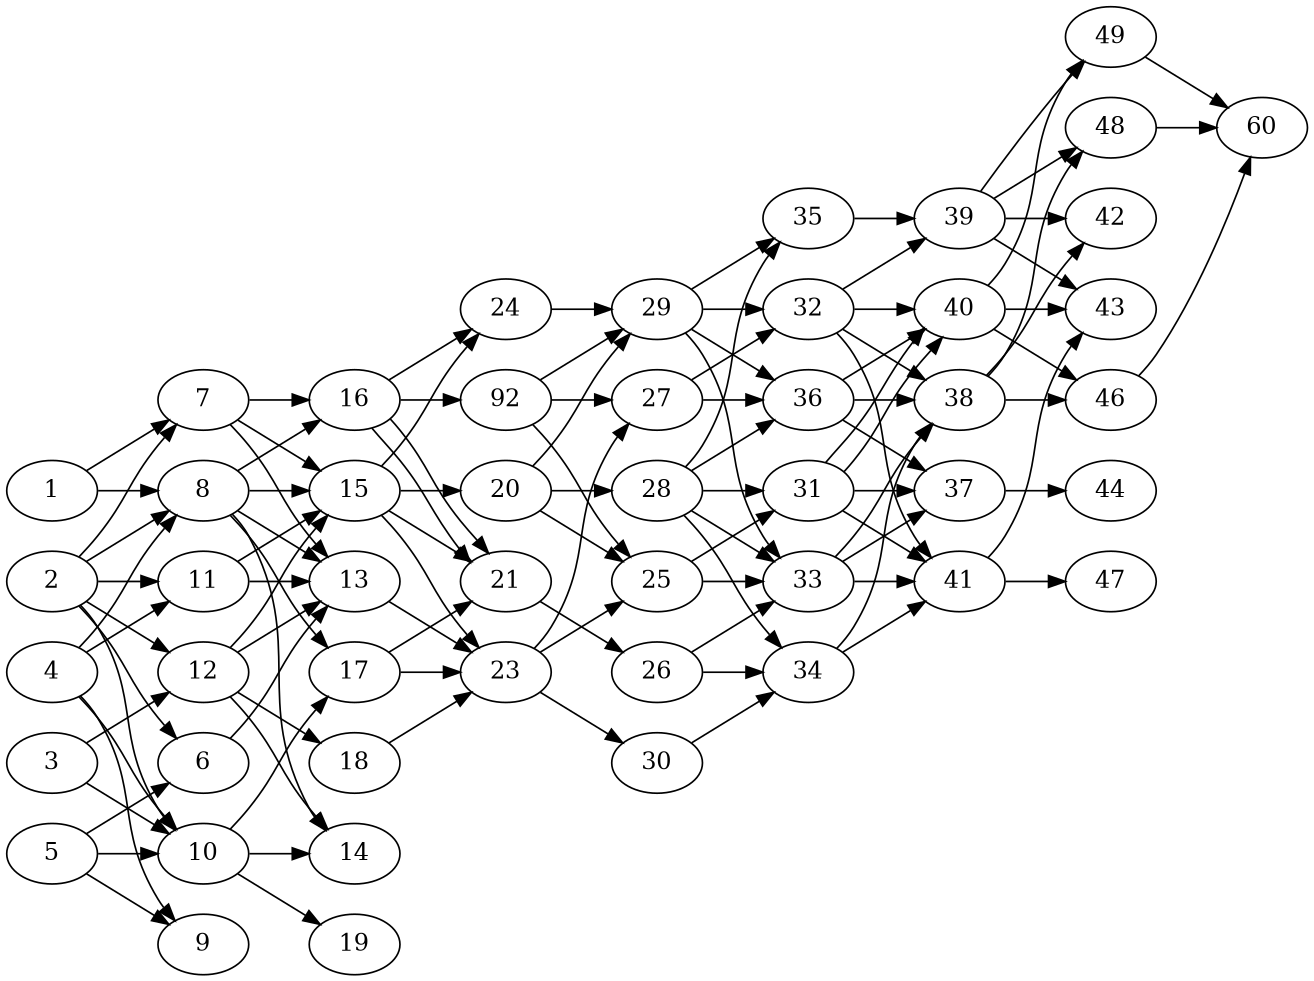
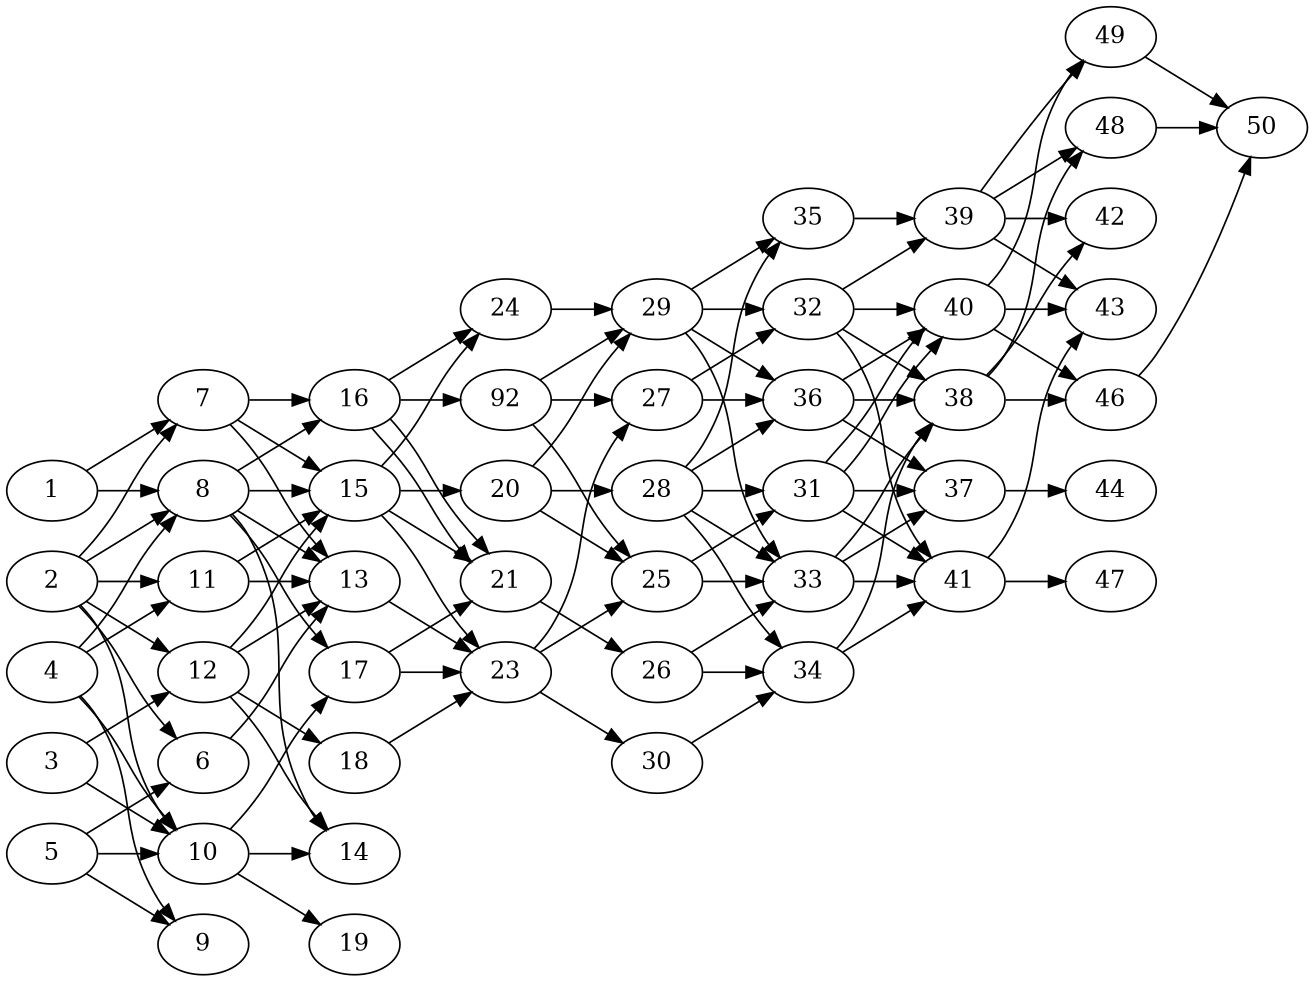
node "60": label "60" -> "50"
